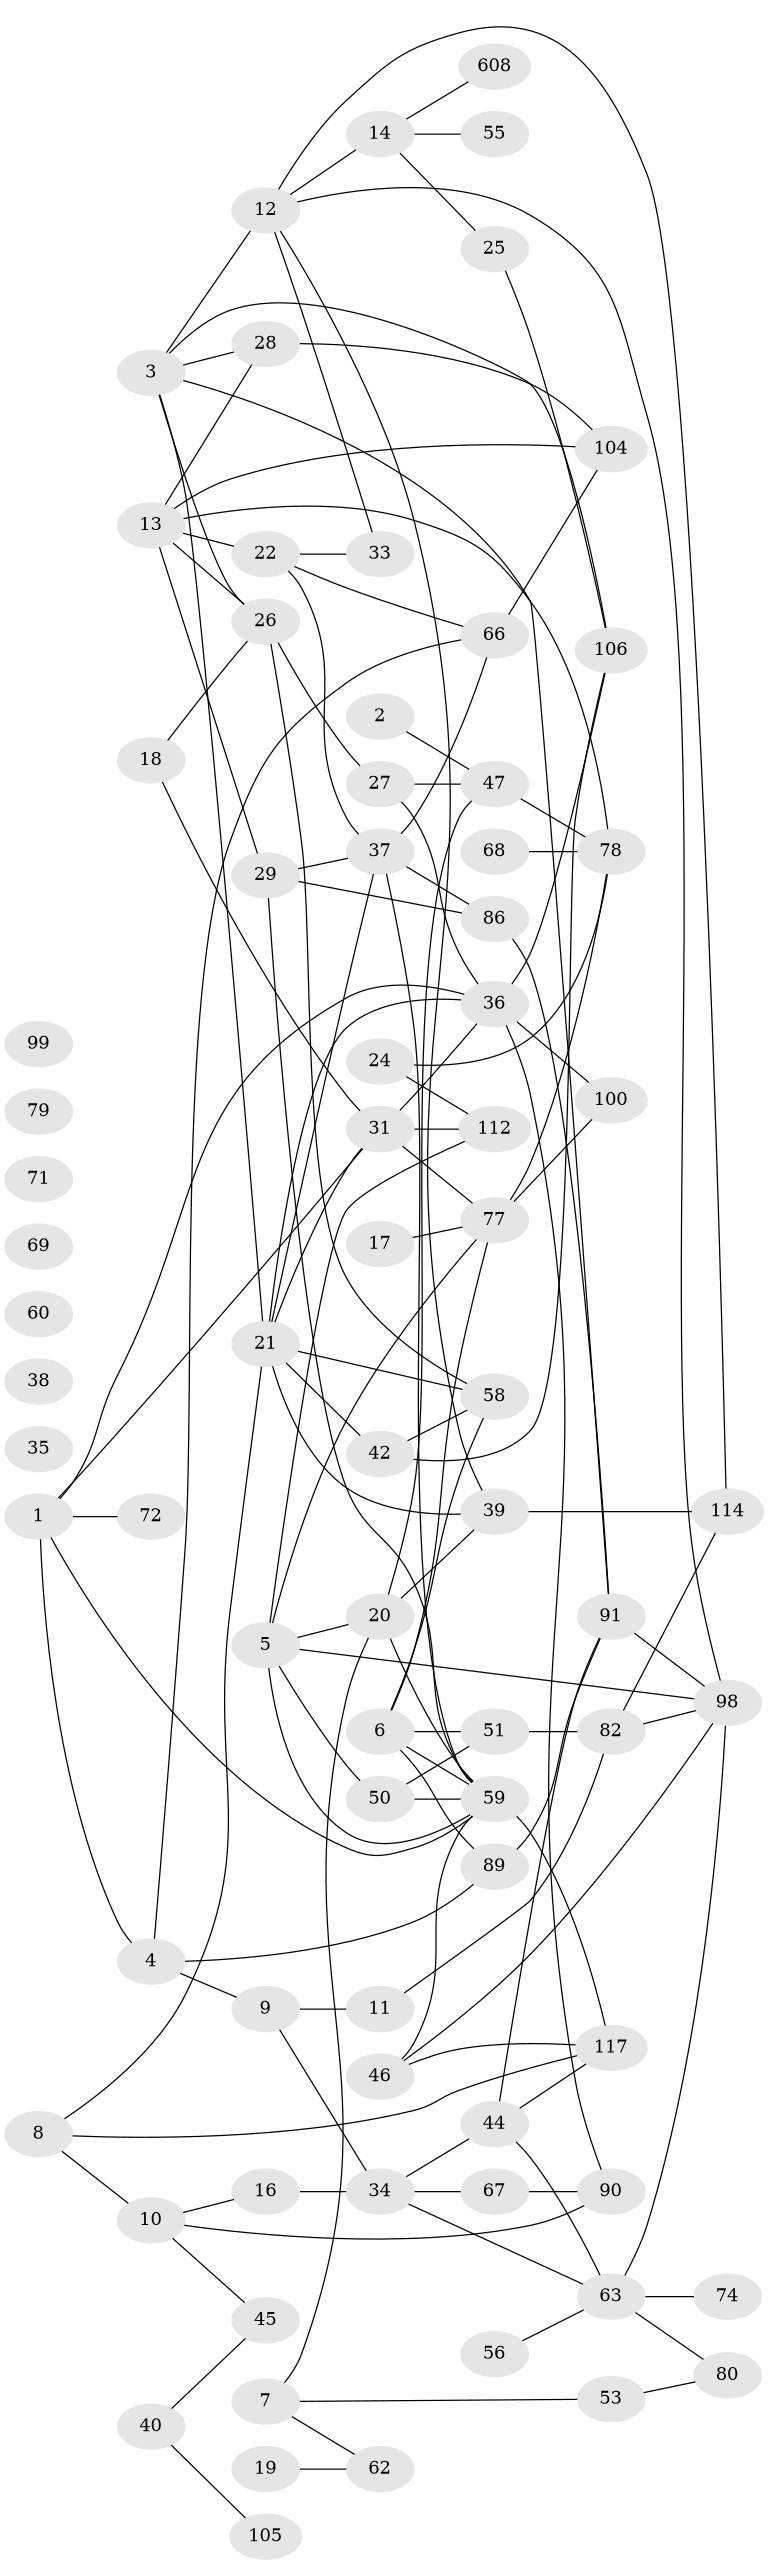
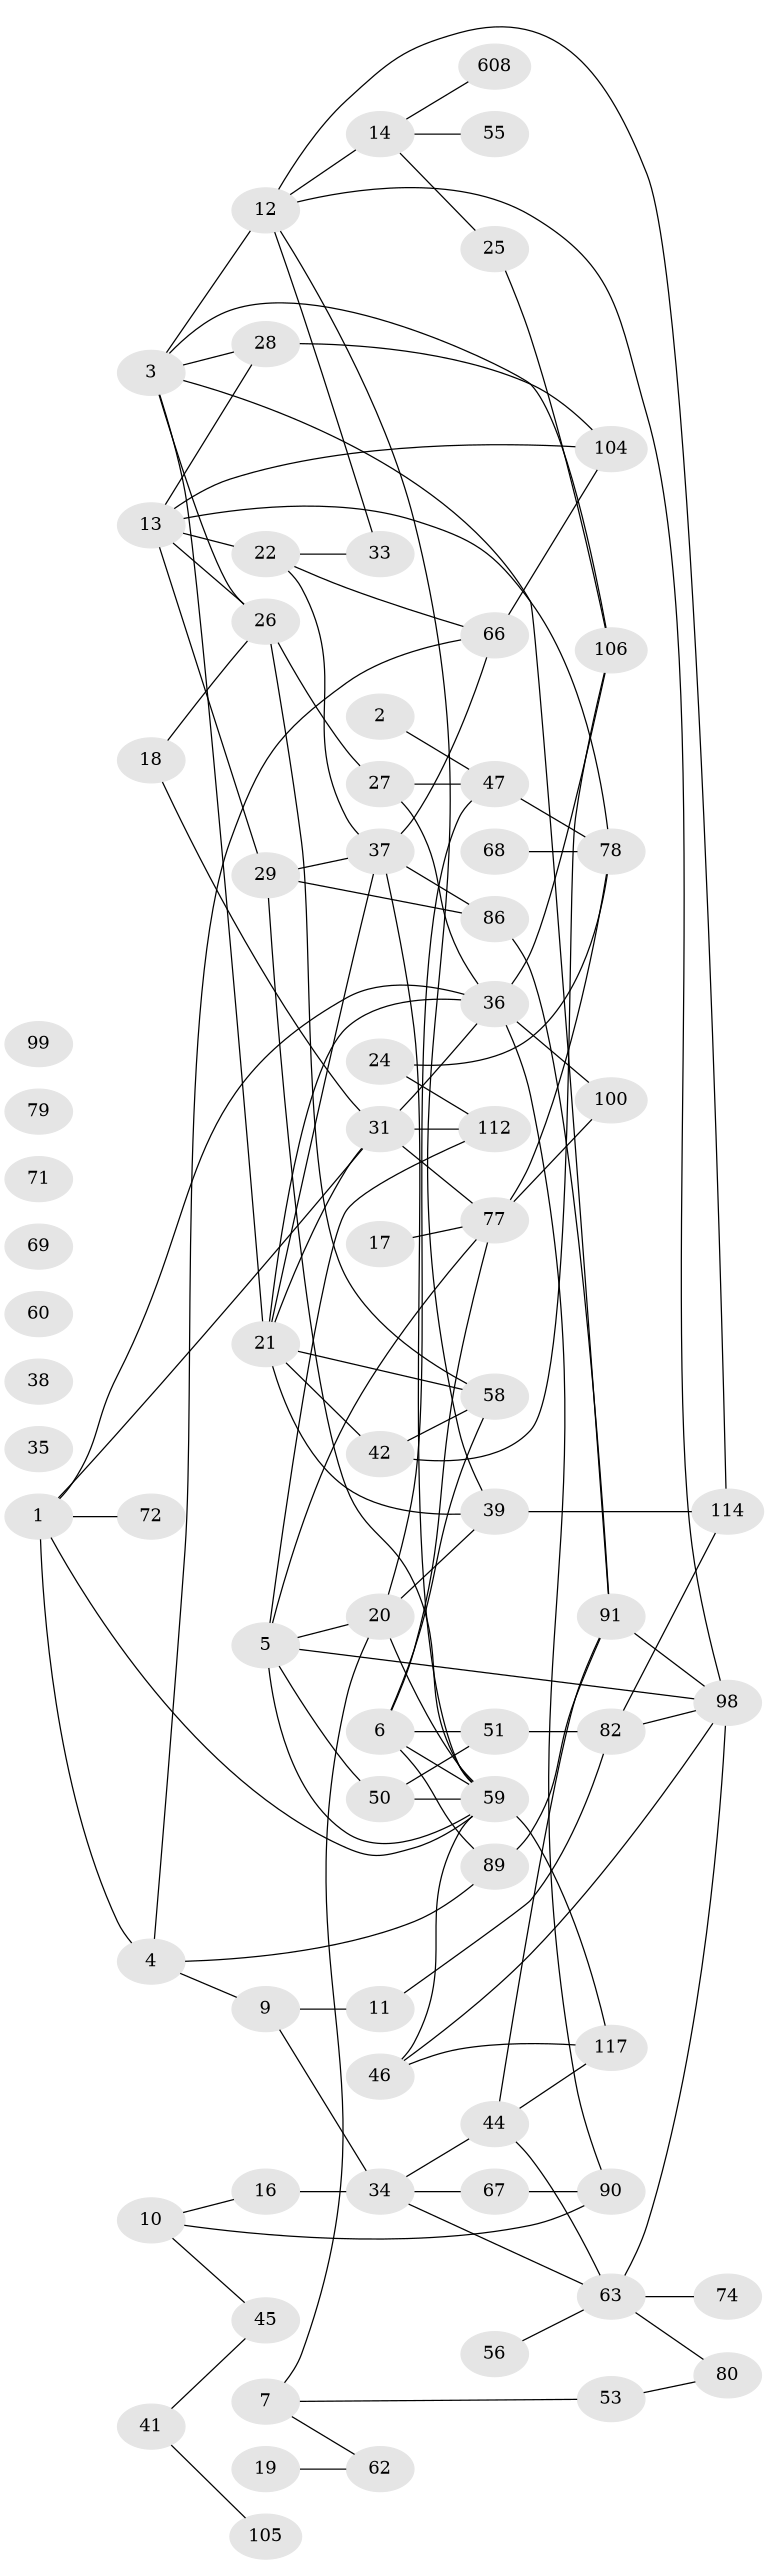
node "8": removed
node "40": label "40" -> "41"
